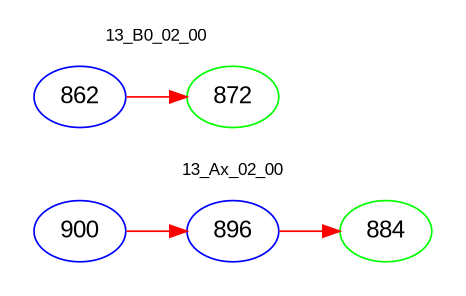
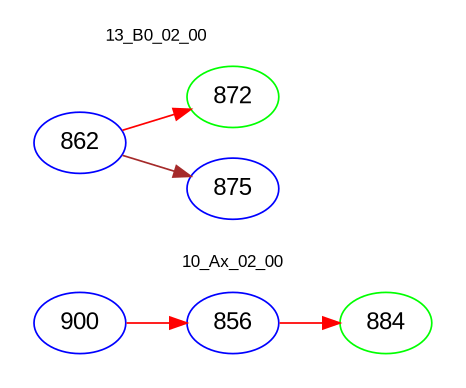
cluster "13_Ax_02_00": label "13_Ax_02_00" -> "10_Ax_02_00"
node "875": added
node "896": label "896" -> "856"
